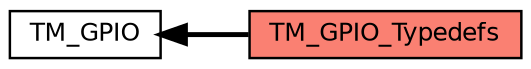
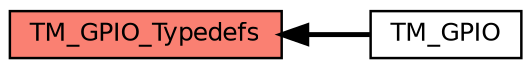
edge "TM_GPIO_Typedefs" -> "TM_GPIO": reversed
